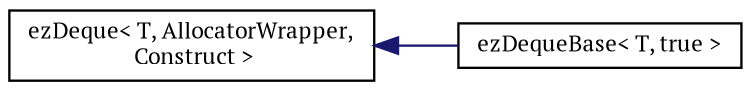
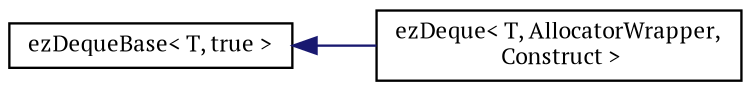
edge "ezDequeBase< T, true >" -> "ezDeque< T, AllocatorWrapper, Construct >": reversed
